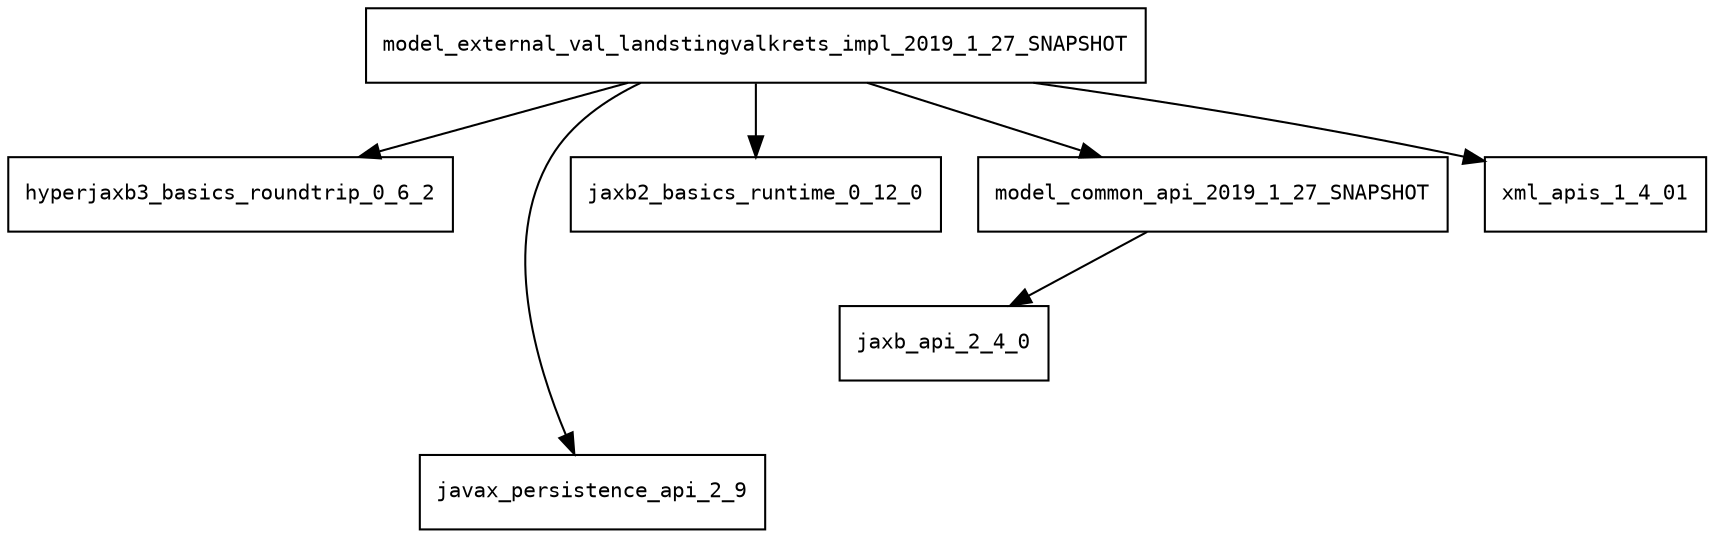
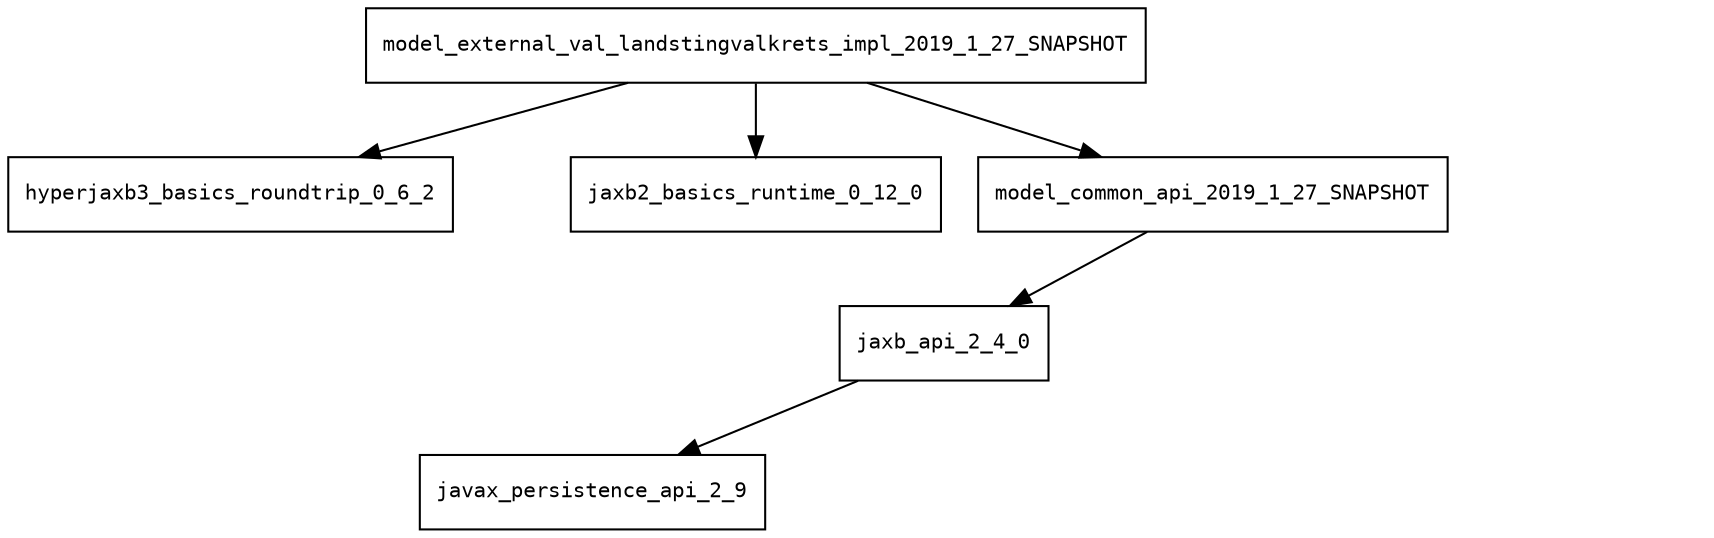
node "xml_apis_1_4_01": removed
edge "model_external_val_landstingvalkrets_impl_2019_1_27_SNAPSHOT" -> "javax_persistence_api_2_9": now "jaxb_api_2_4_0" -> "javax_persistence_api_2_9"
